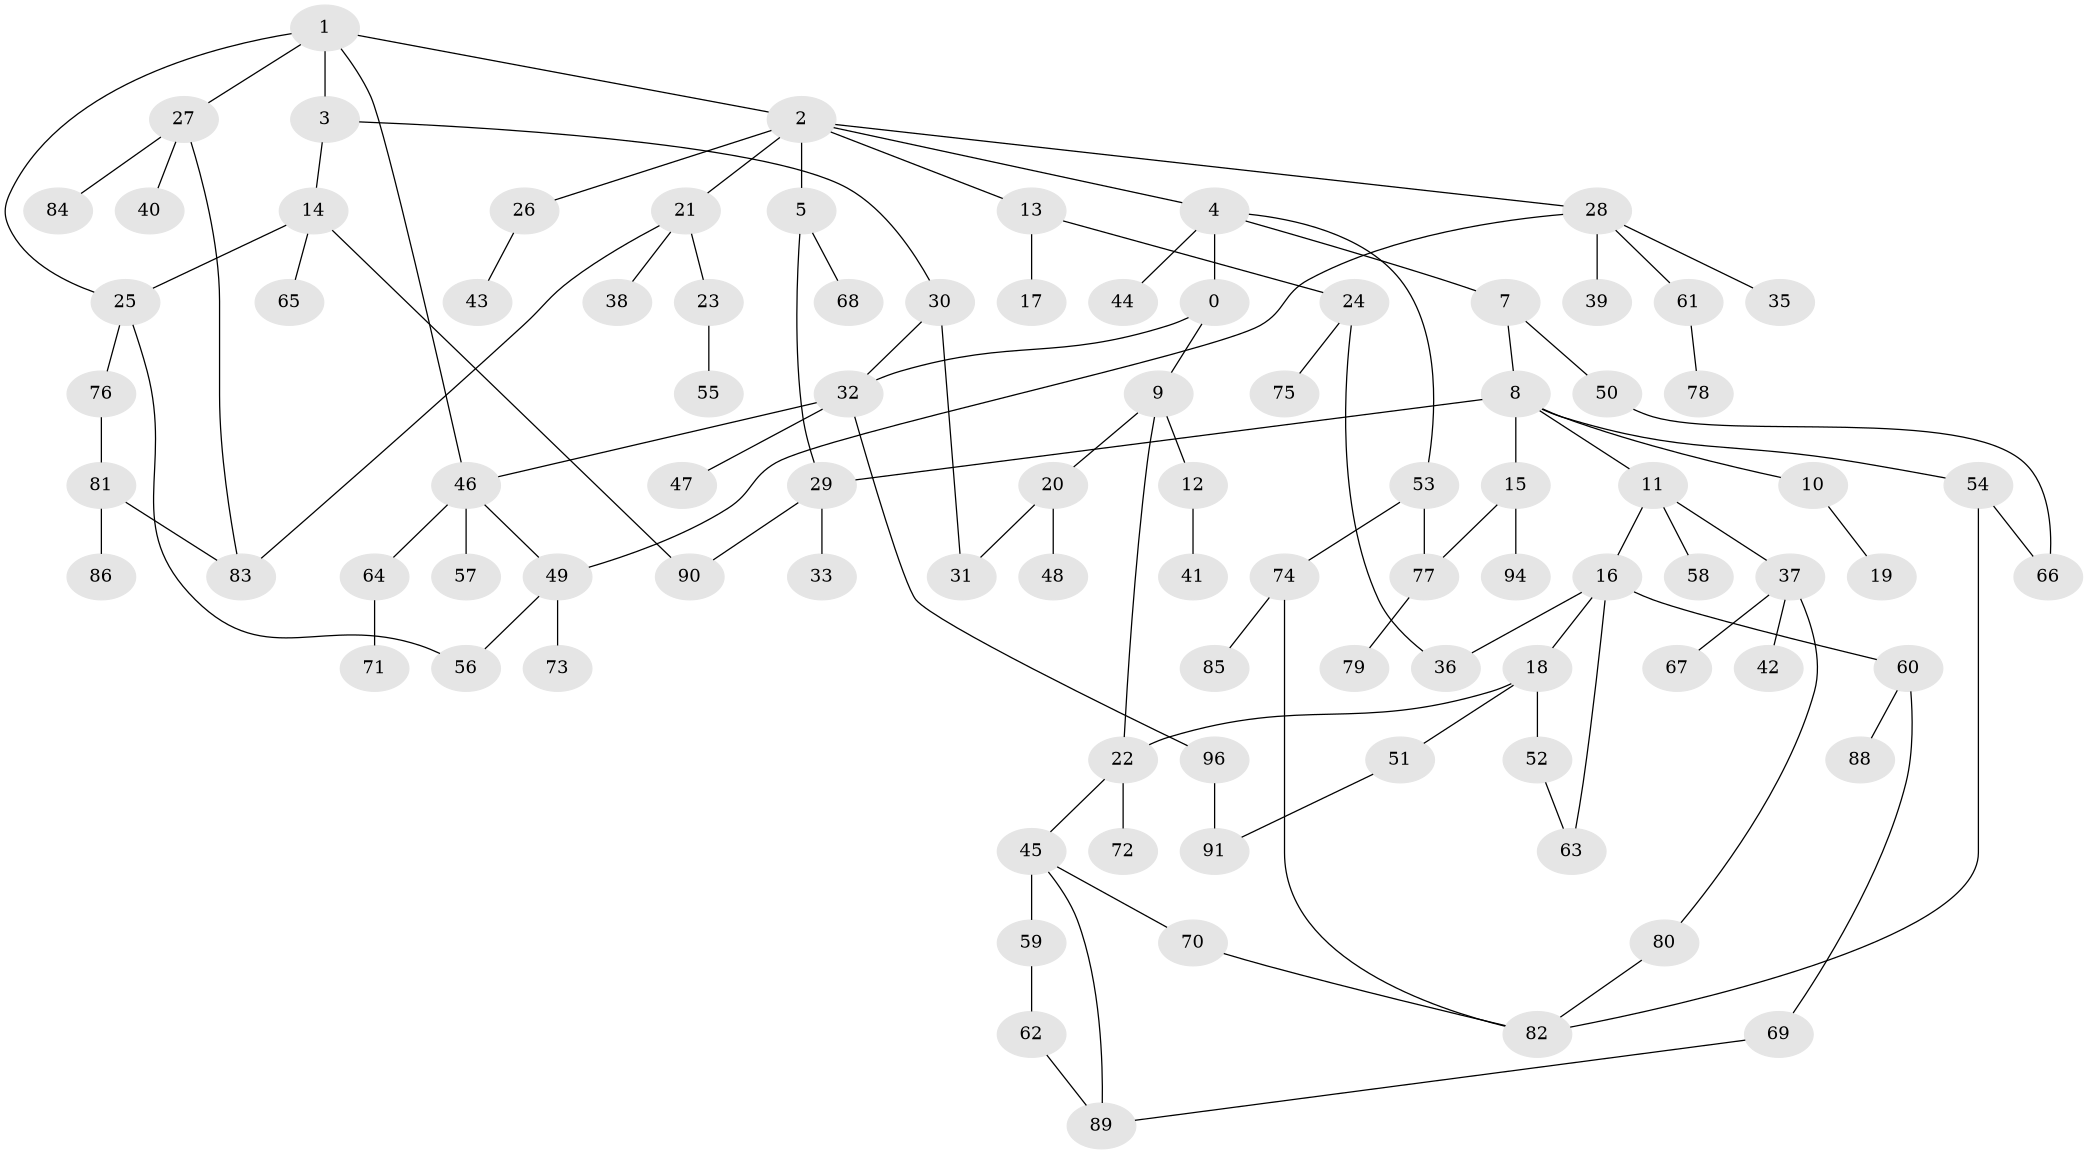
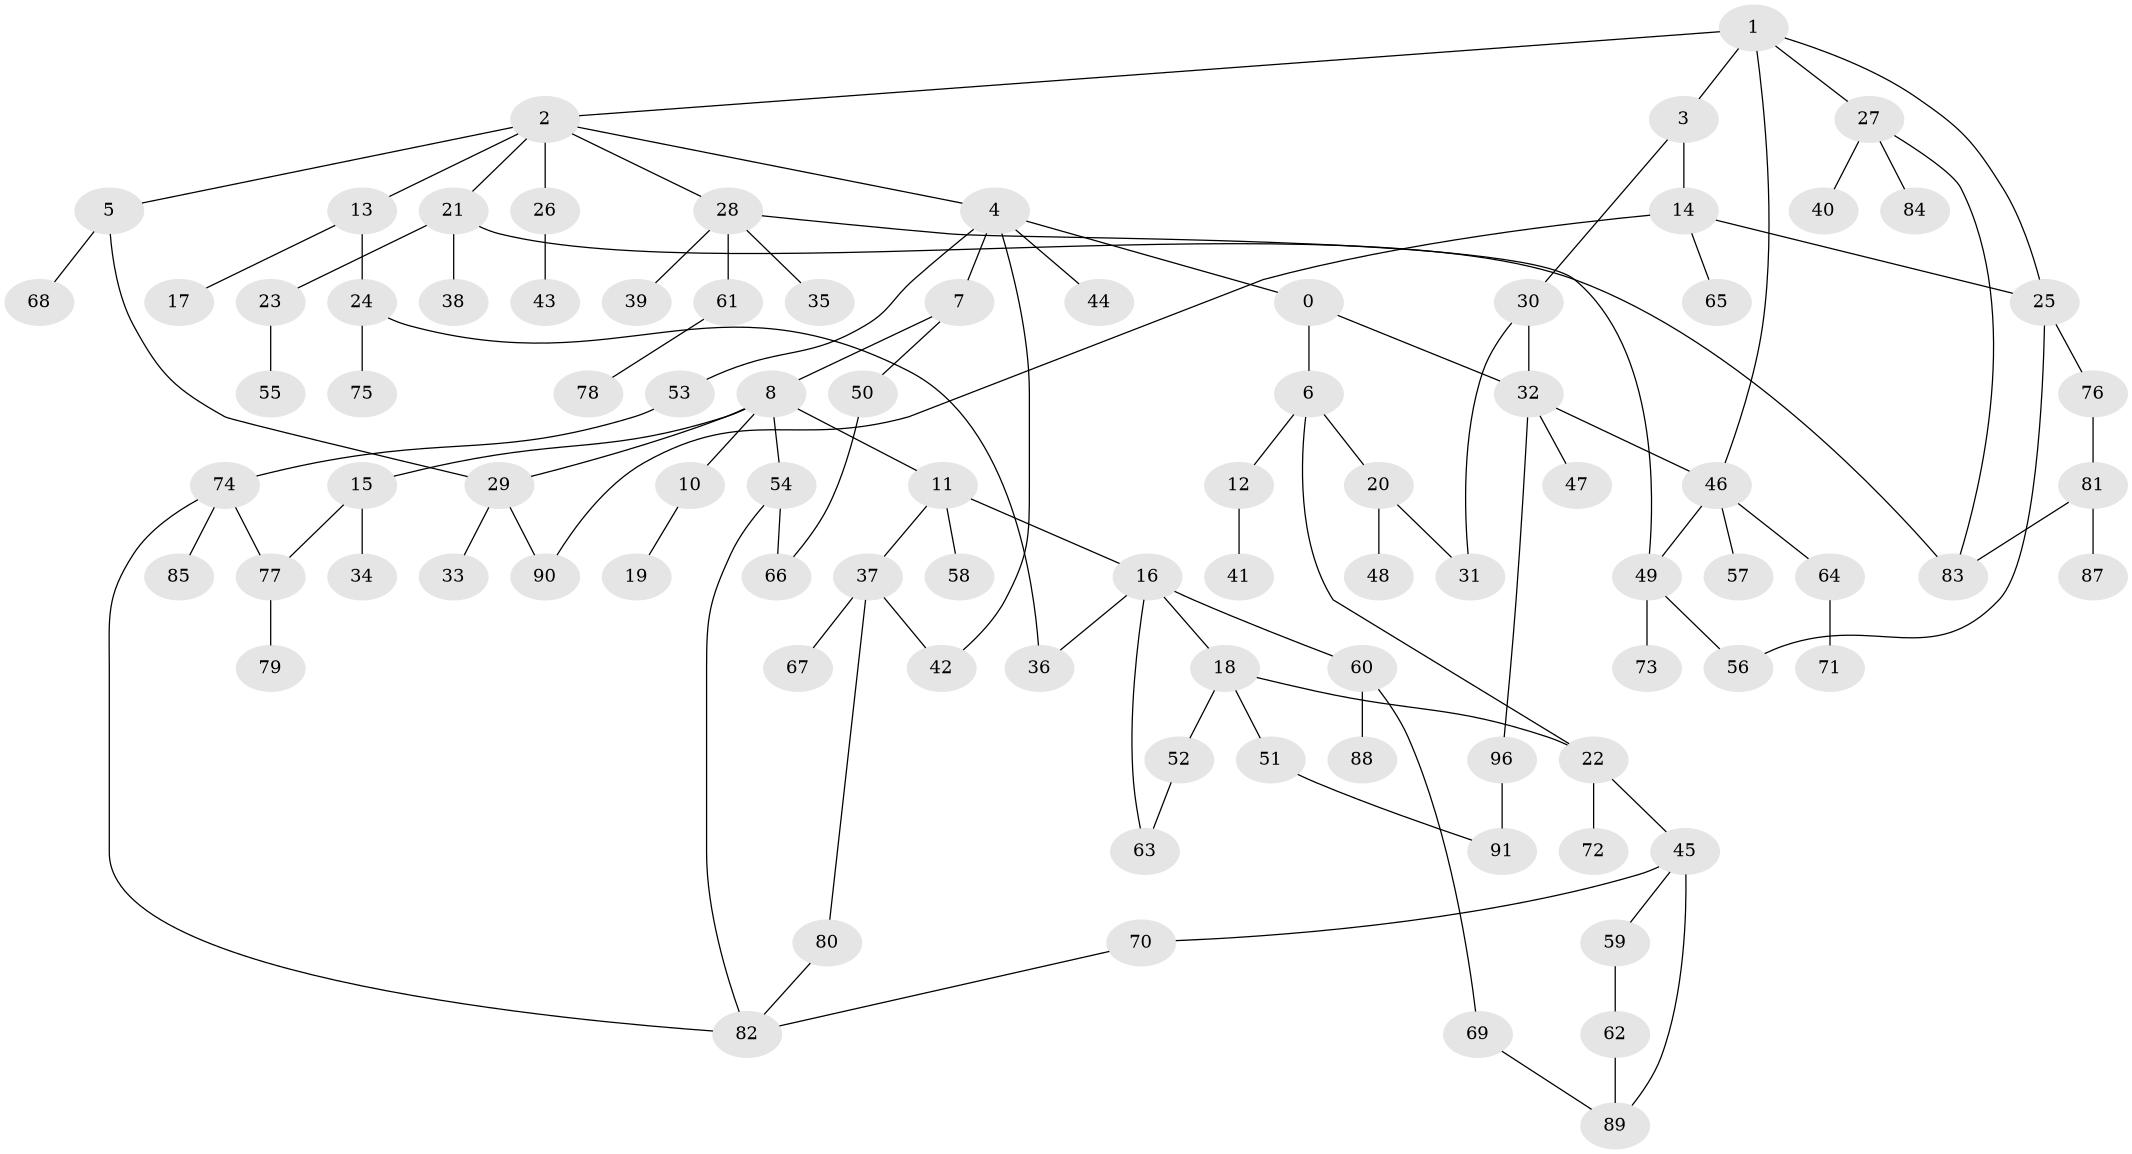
node "9": label "9" -> "6"
edge "4" -- "42": added
edge "53" -- "77": now "74" -- "77"
node "86": label "86" -> "87"
node "94": label "94" -> "34"
